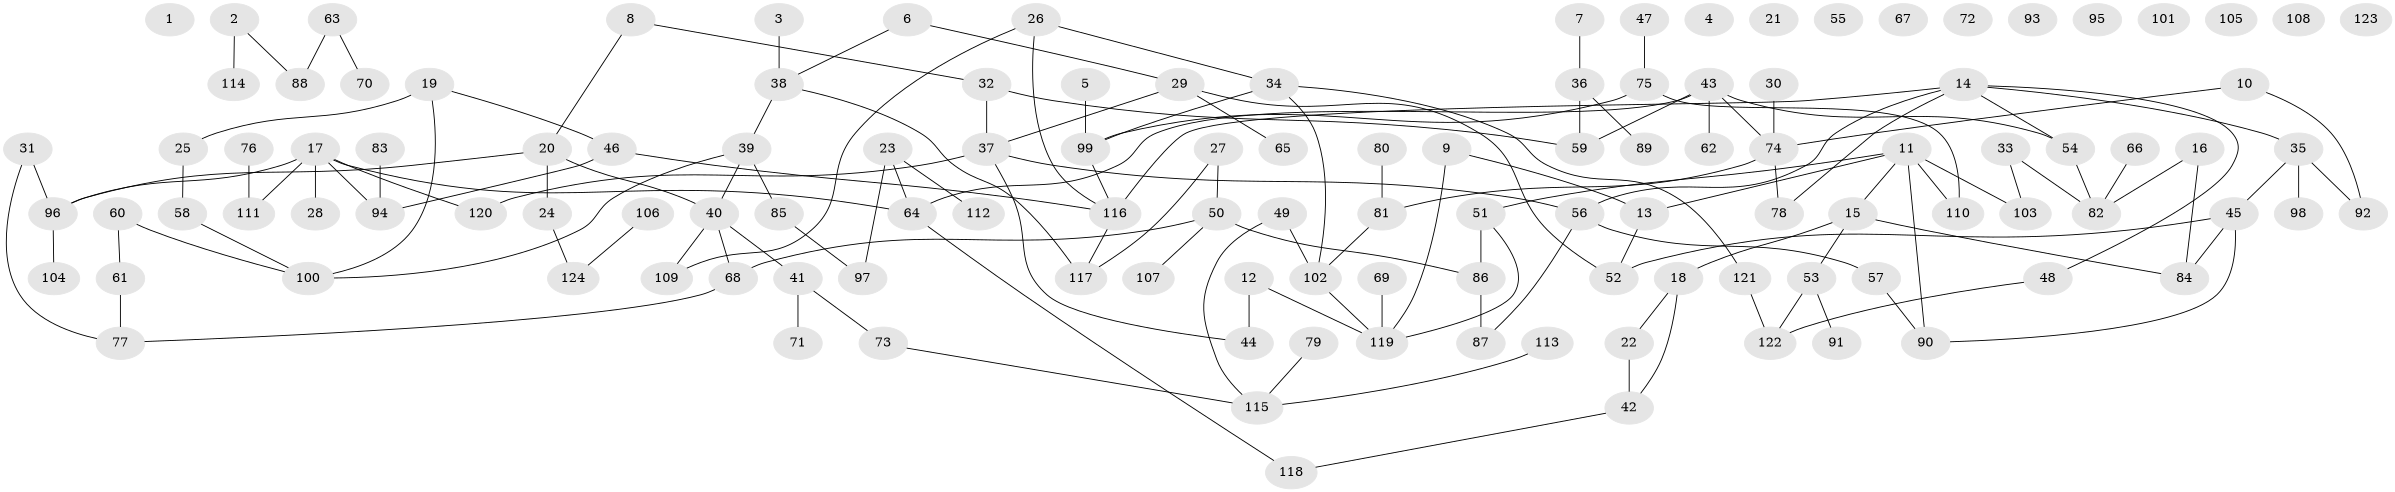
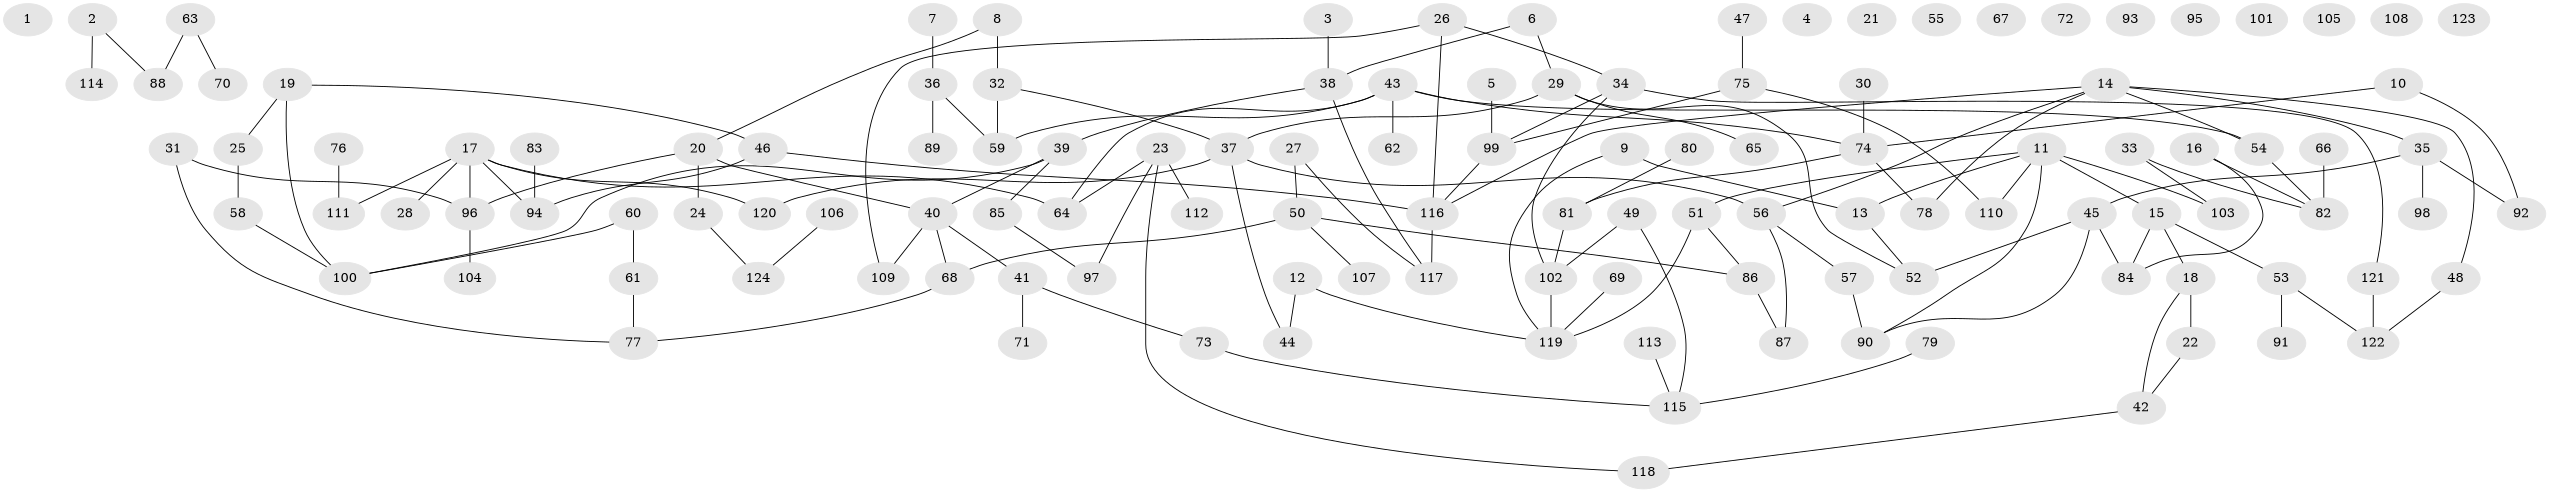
edge "64" -- "118": now "23" -- "118"
